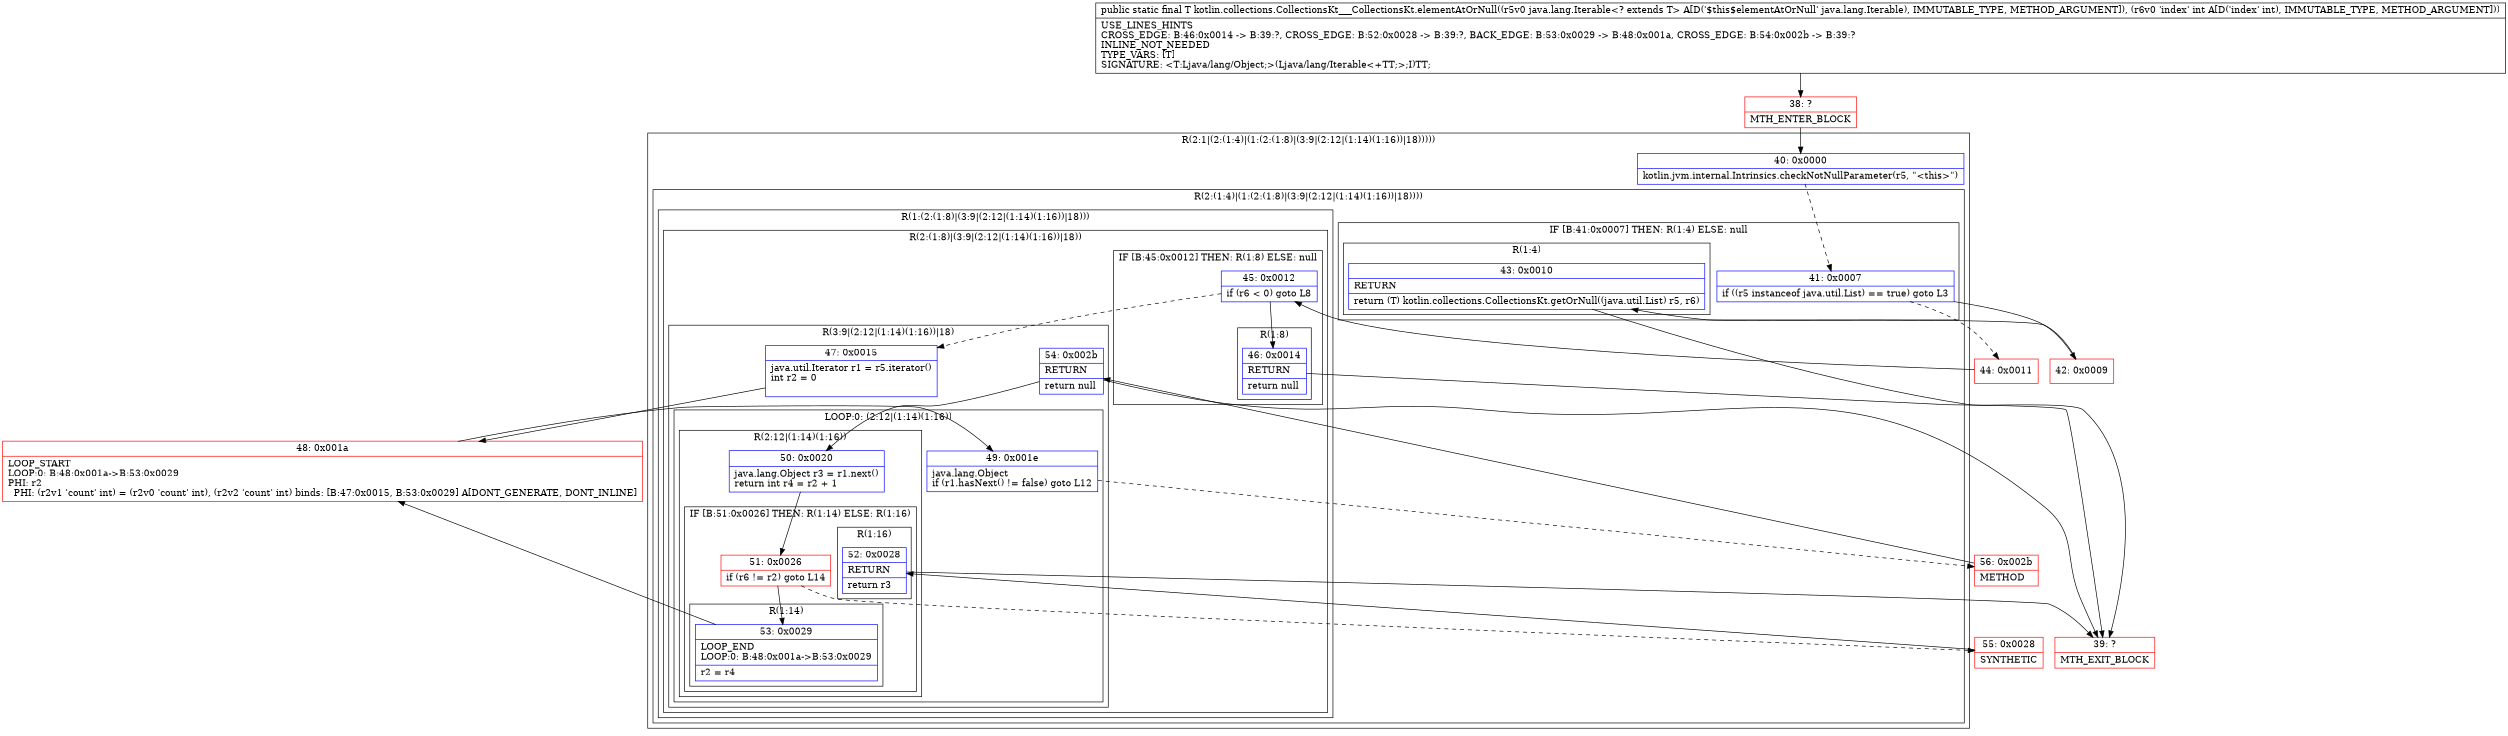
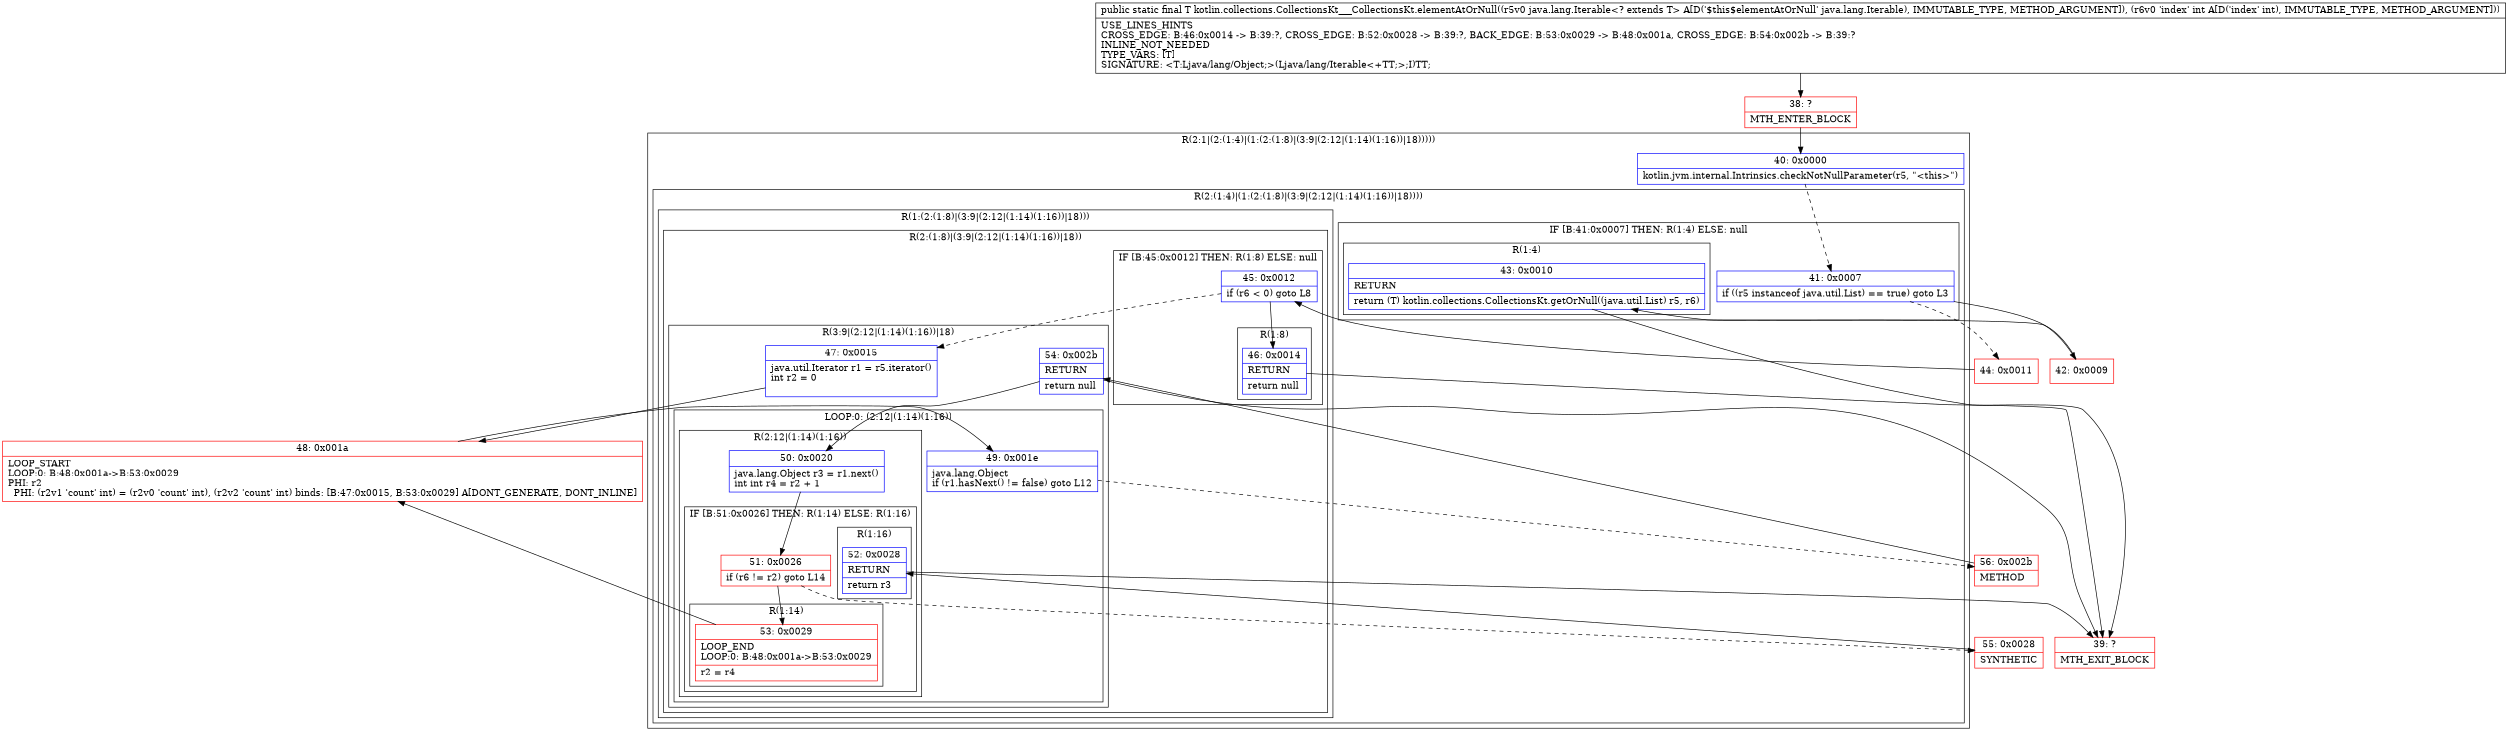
node "50: 0x0020": text "return int r4 = r2 + 1" -> "int int r4 = r2 + 1"
node "53: 0x0029": color blue -> red
